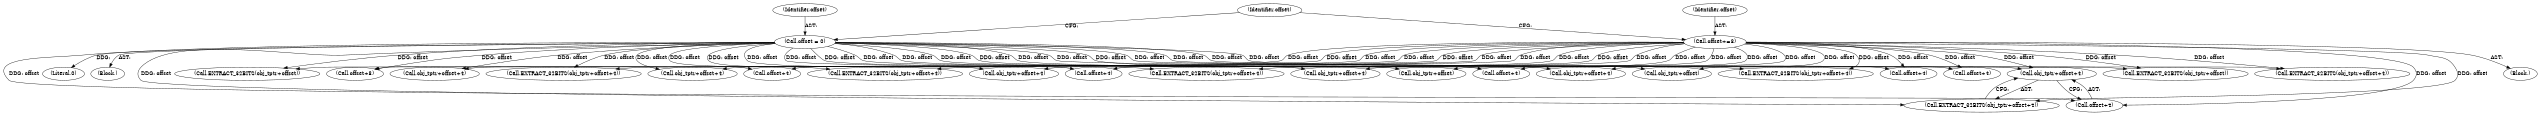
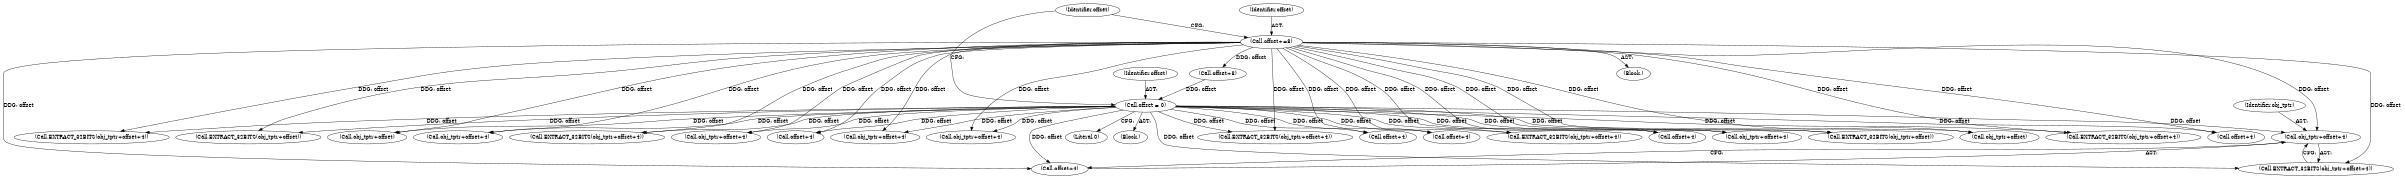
edge "(Call,offset = 0)" -> "(Call,offset+8)": reversed
edge "(Call,offset = 0)" -> "(Literal,0)": label "DDG: " -> "CFG: "
node "(Identifier,obj_tptr)": added
